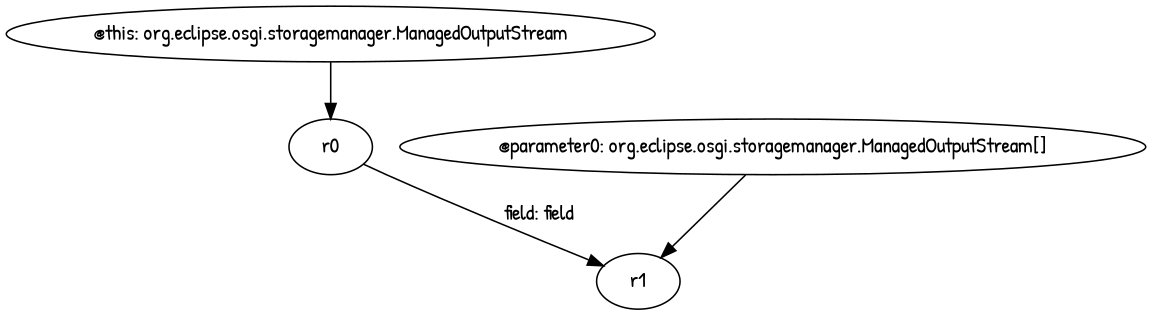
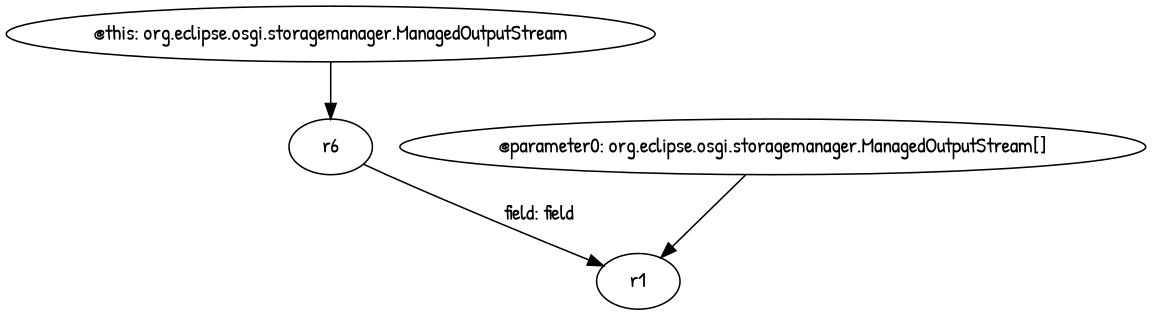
node "r0": label "r0" -> "r6"
